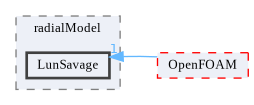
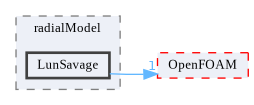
edge "OpenFOAM" -> "LunSavage": reversed
